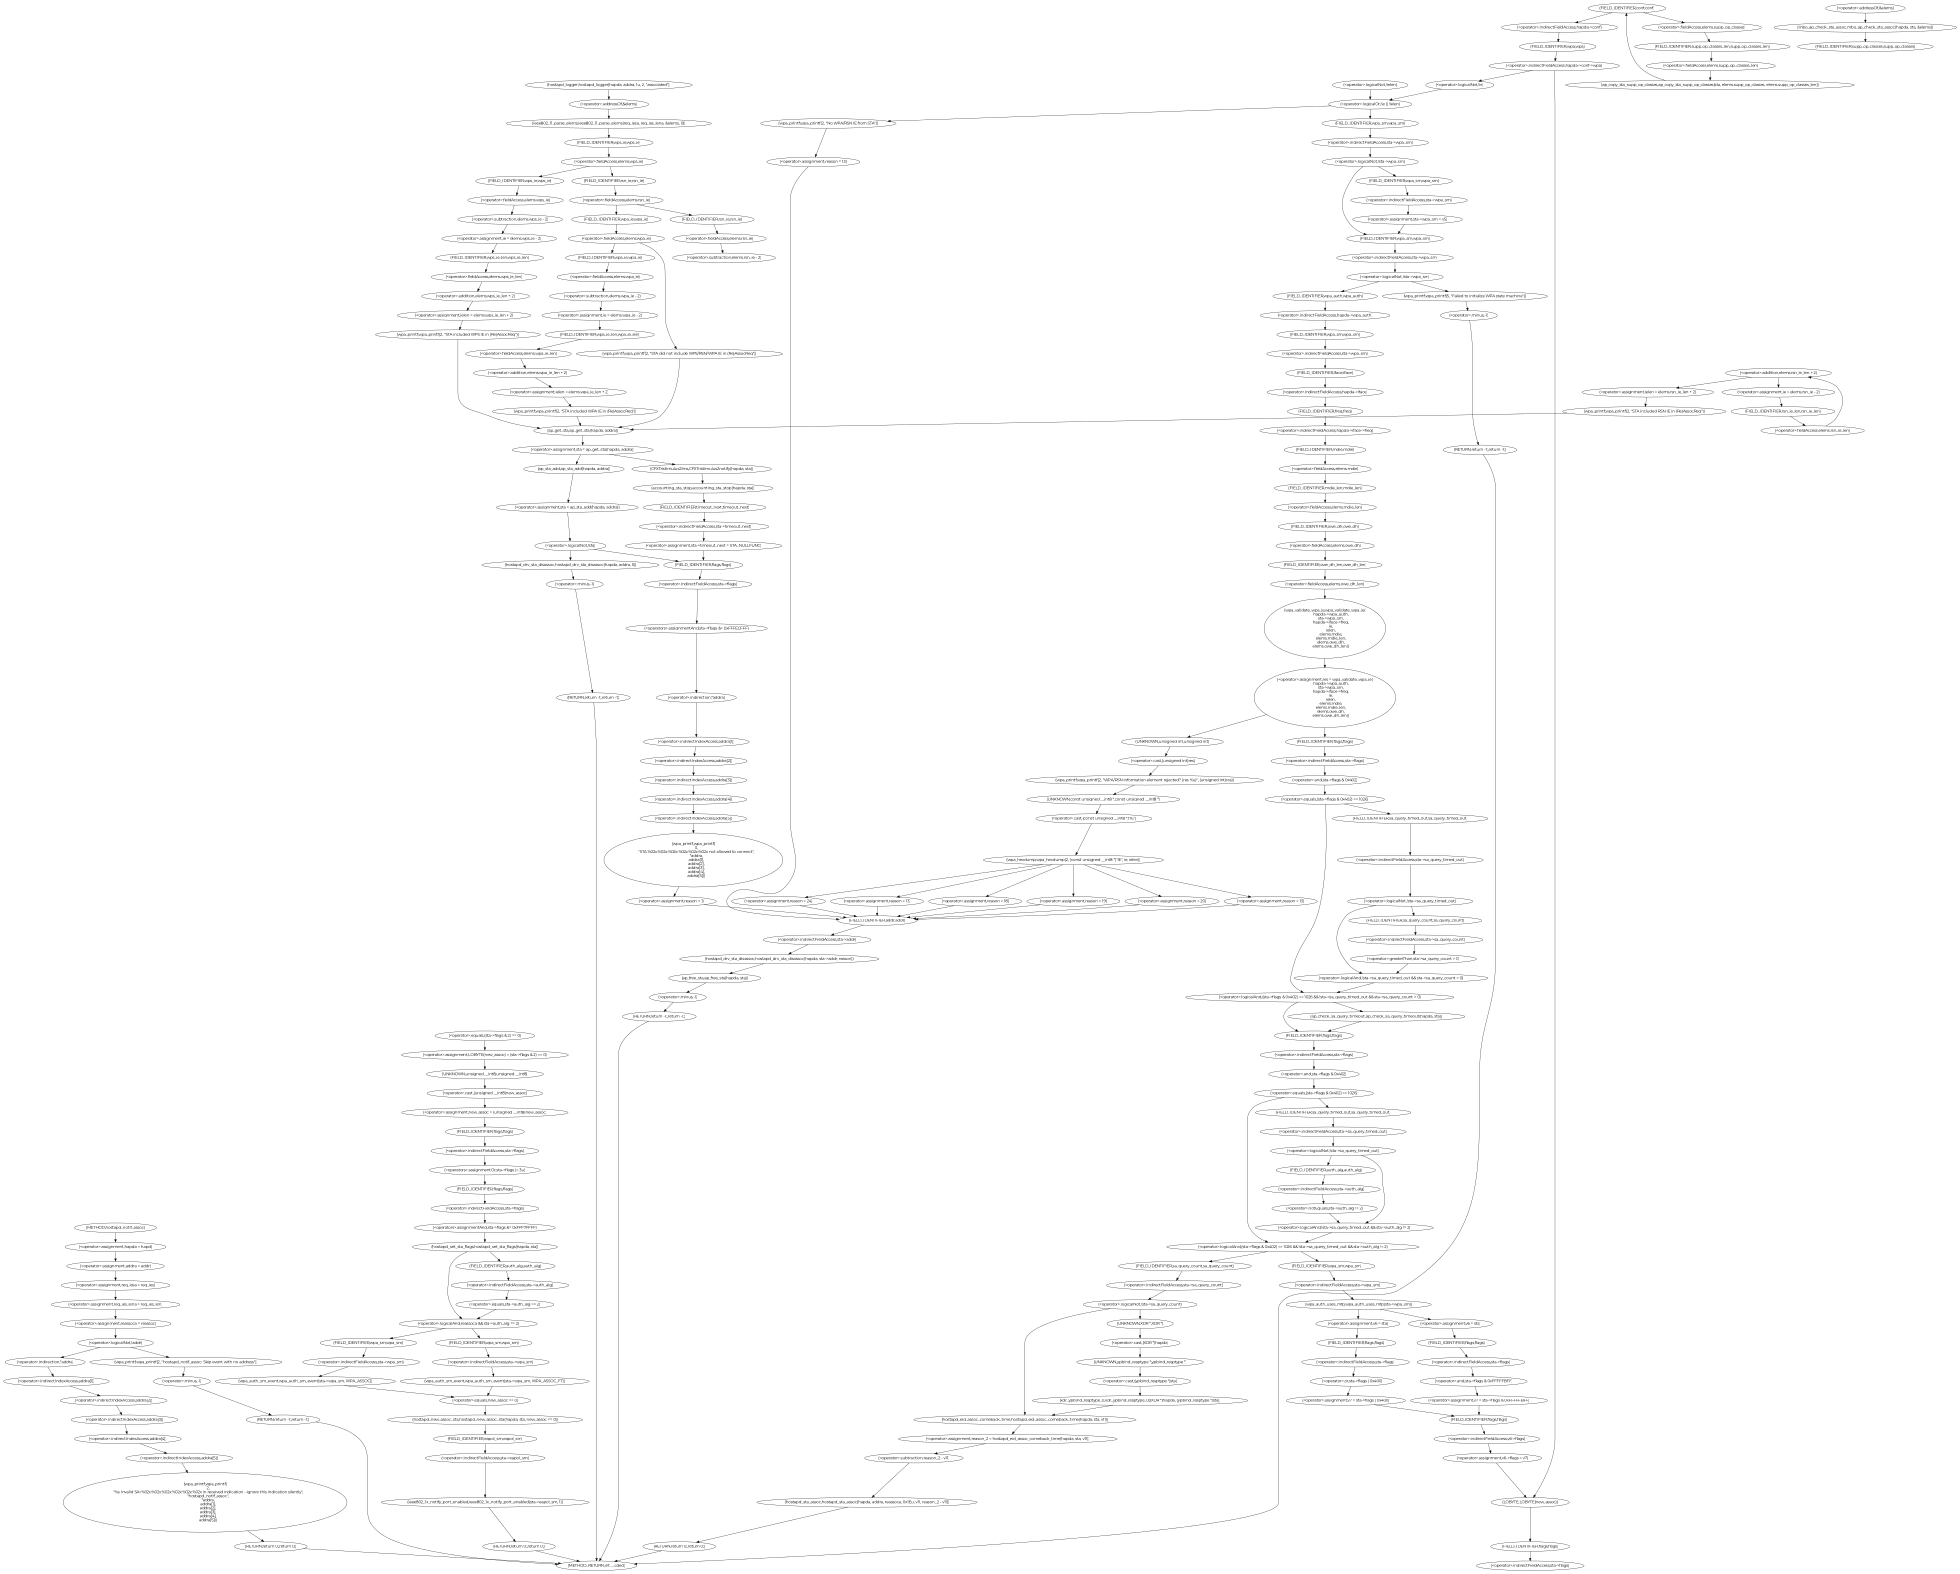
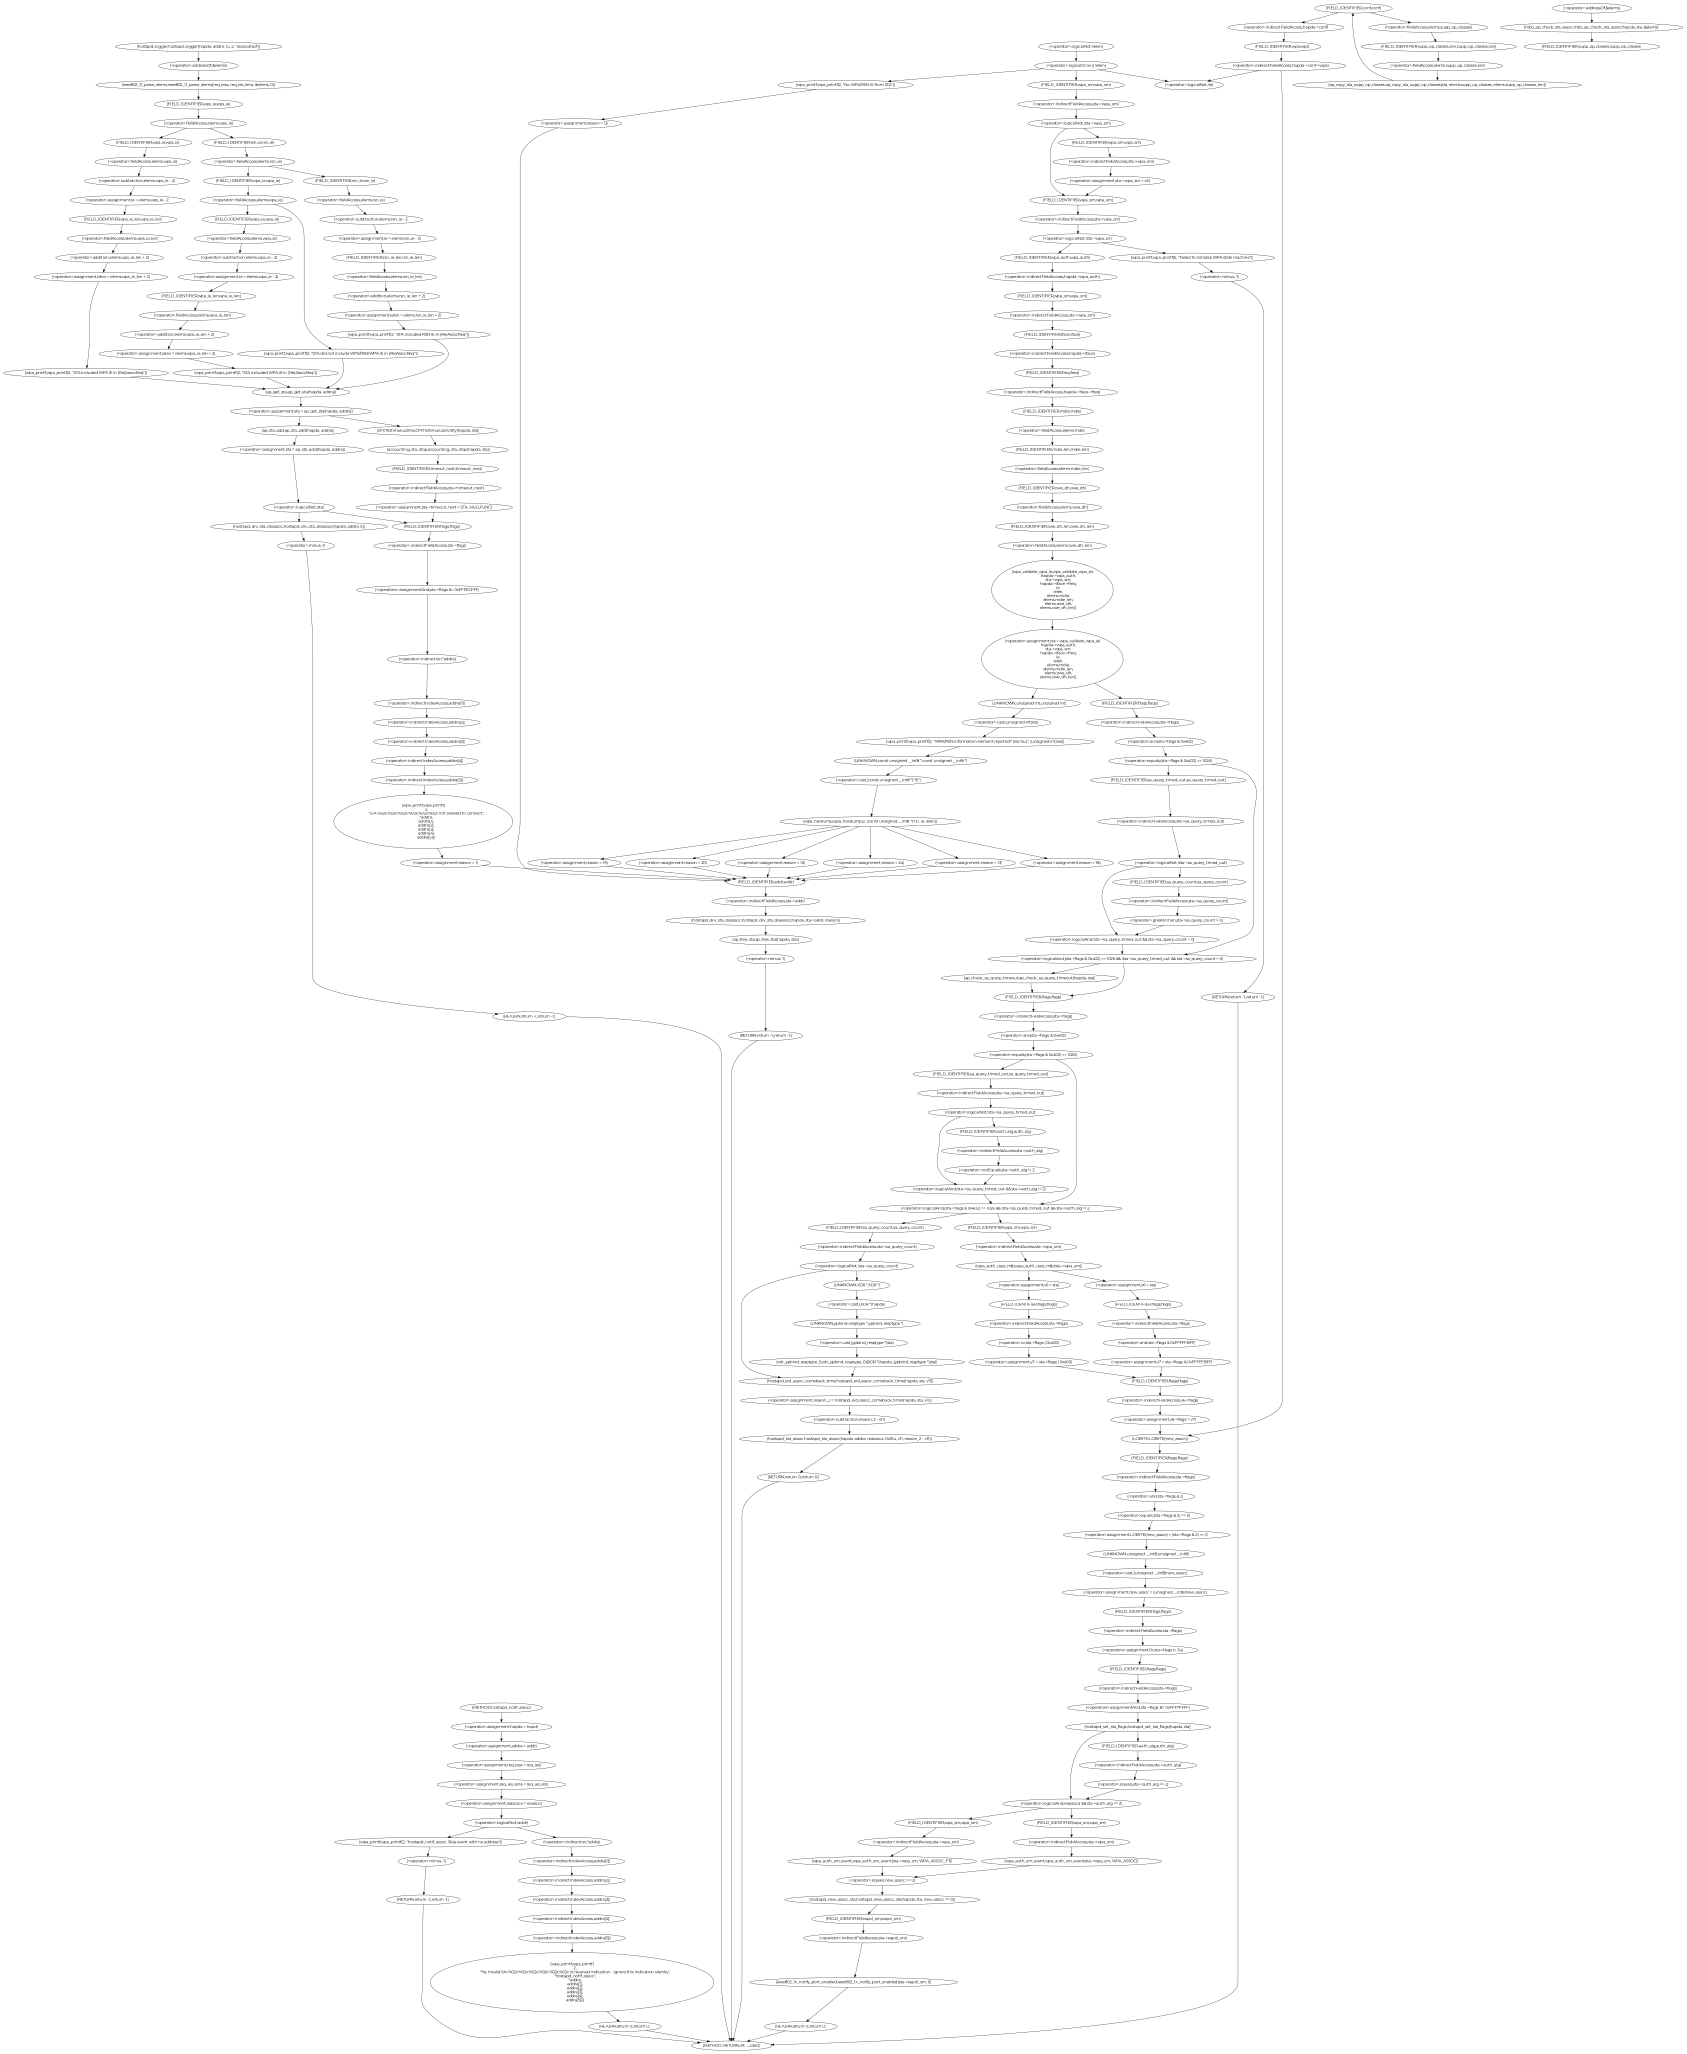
edge "(<operator>.logicalNot,!ie)" -> "(<operator>.logicalOr,!ie || !ielen)": reversed
edge "(<operator>.addition,elems.rsn_ie_len + 2)" -> "(<operator>.assignment,ie = elems.rsn_ie - 2)": now "(<operator>.subtraction,elems.rsn_ie - 2)" -> "(<operator>.assignment,ie = elems.rsn_ie - 2)"
node "(<operator>.and,sta->flags & 2)": added
